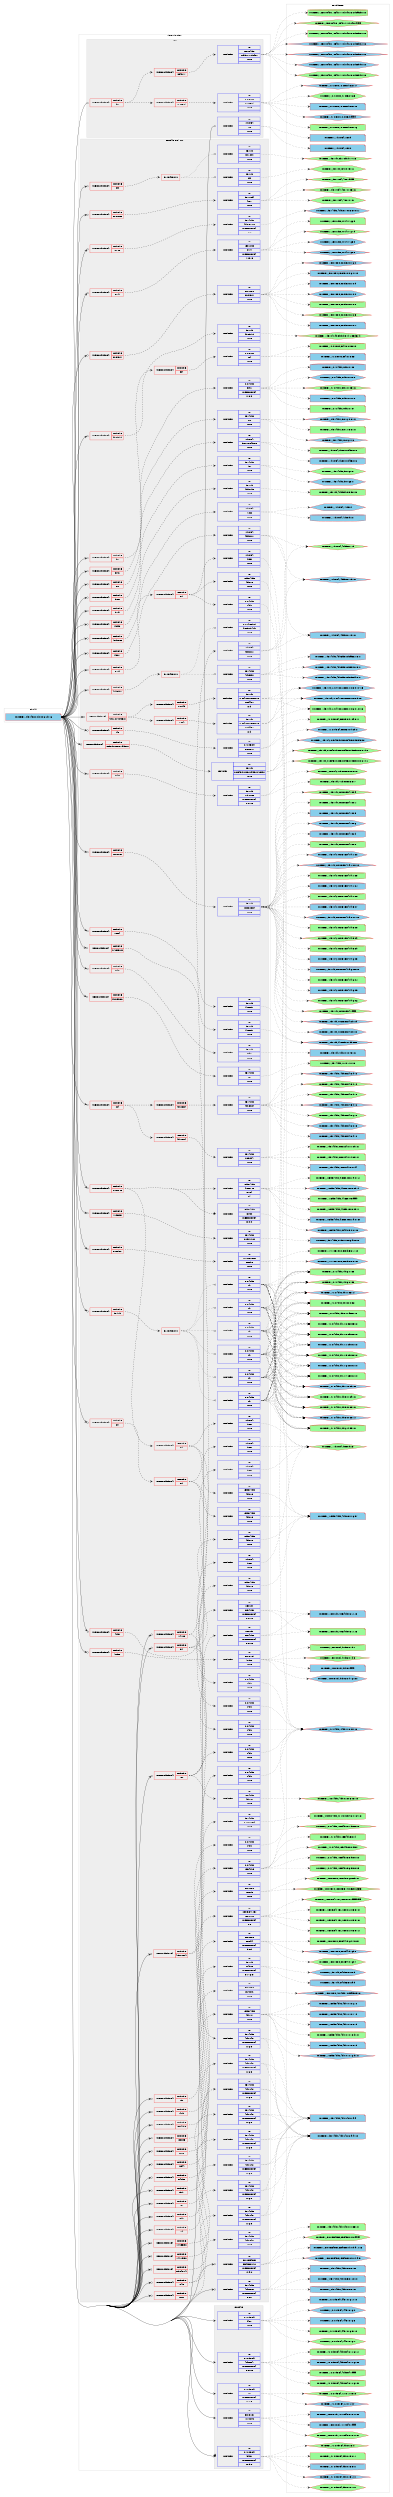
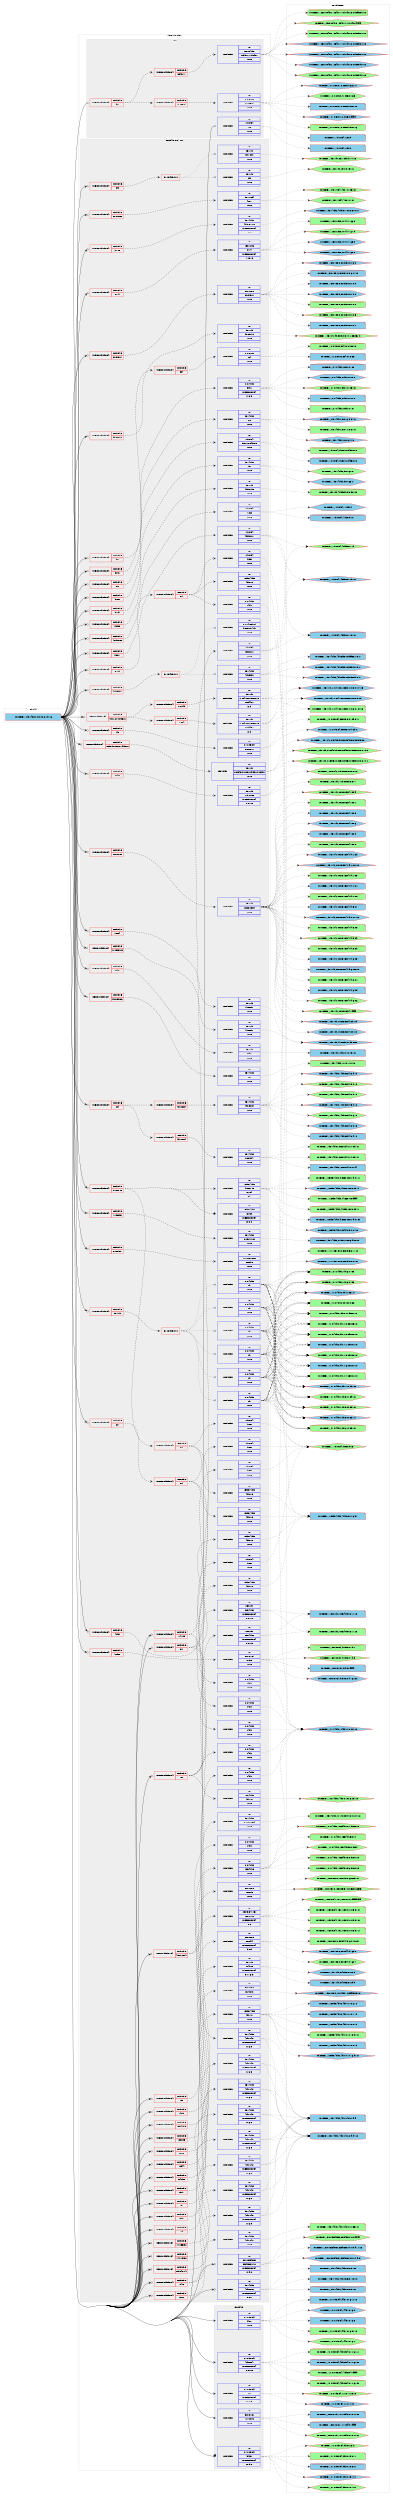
node "portage://dev-util/lcov-9999": removed
node "portage://iodbc-libs/cyrus-sasl-2.1.27-r2": label "portage://iodbc-libs/cyrus-sasl-2.1.27-r2" -> "portage://dev-libs/cyrus-sasl-2.1.27-r2"
node "portage://sys-devel/libtool-9999": label "portage://sys-devel/libtool-9999" -> "portage://sys-openssl/libtool-9999"
